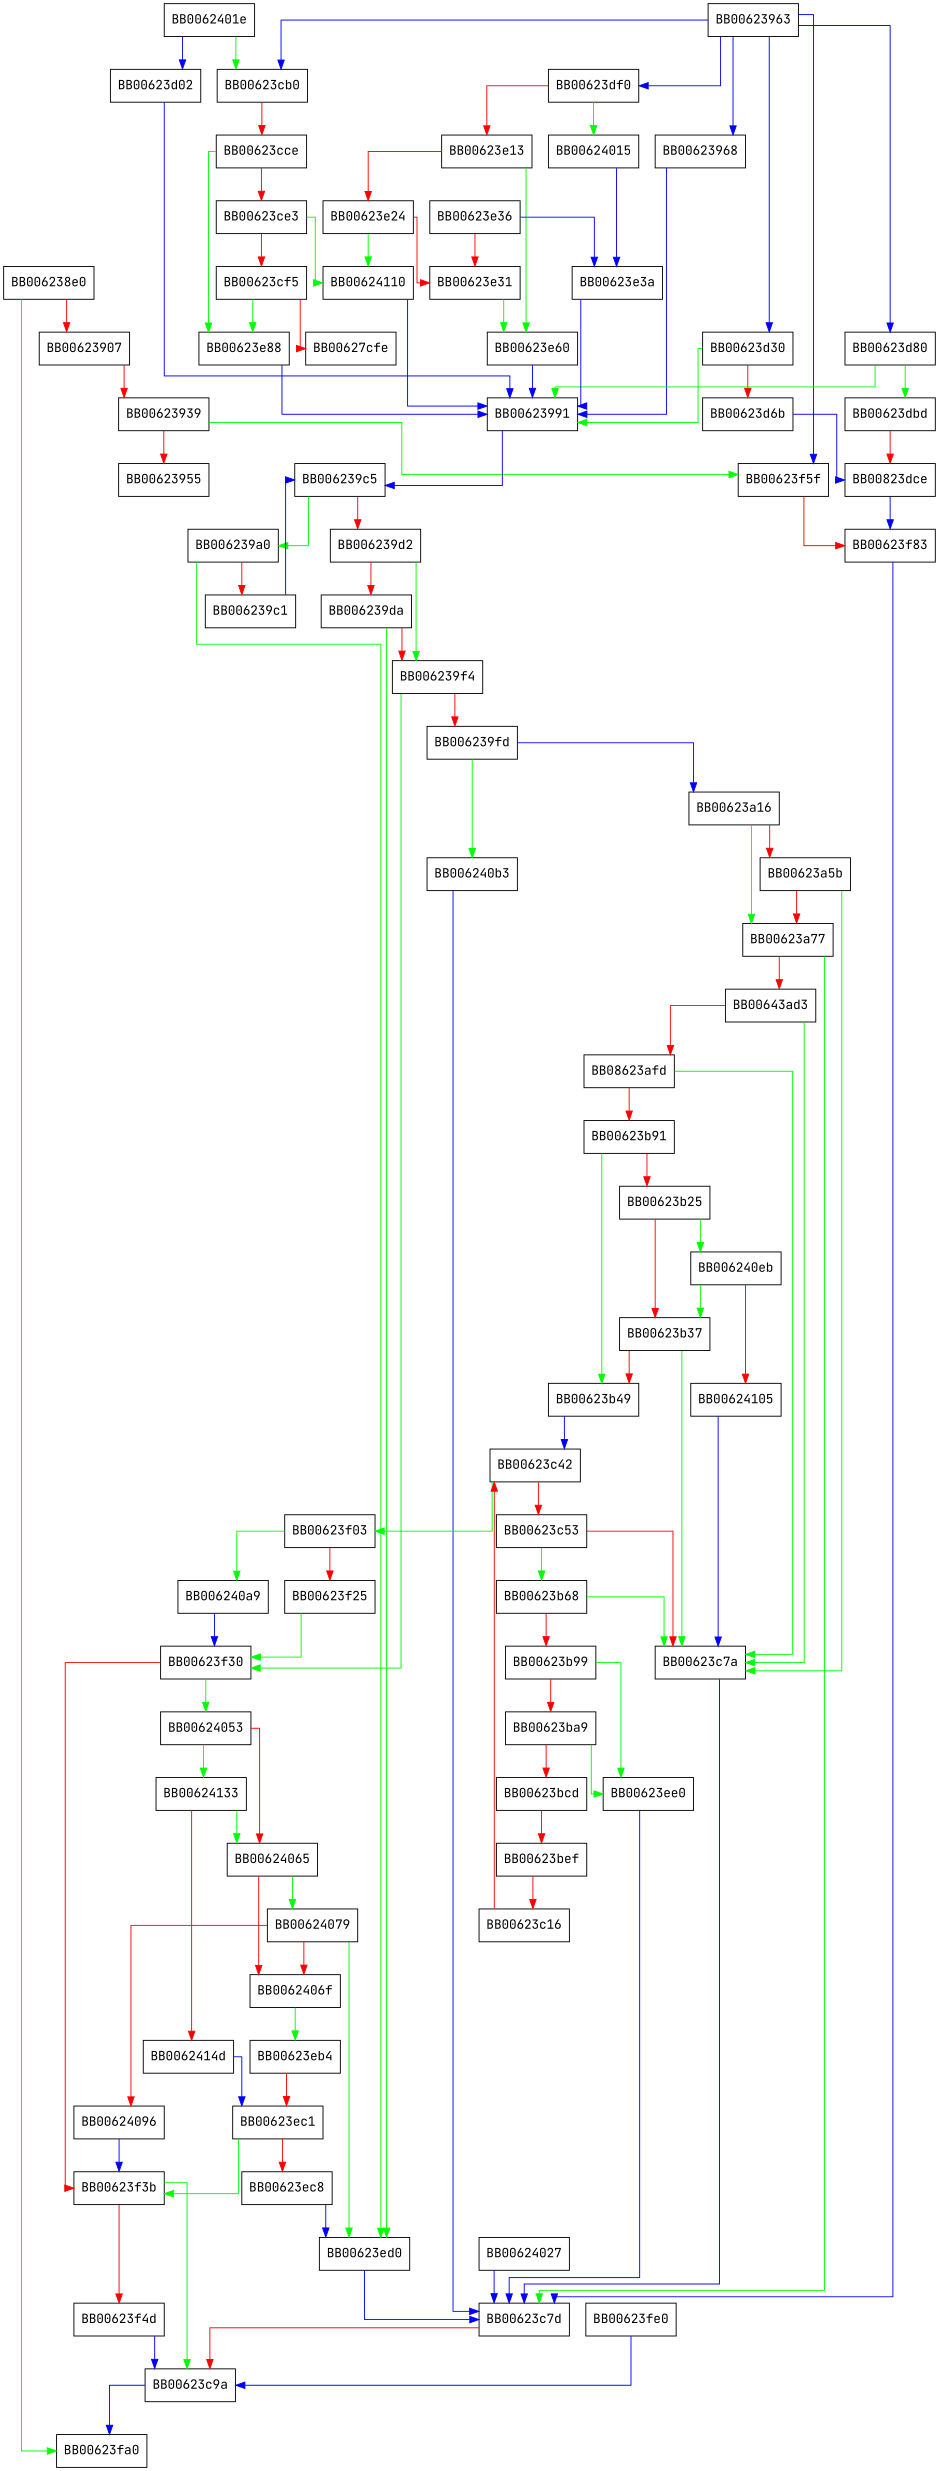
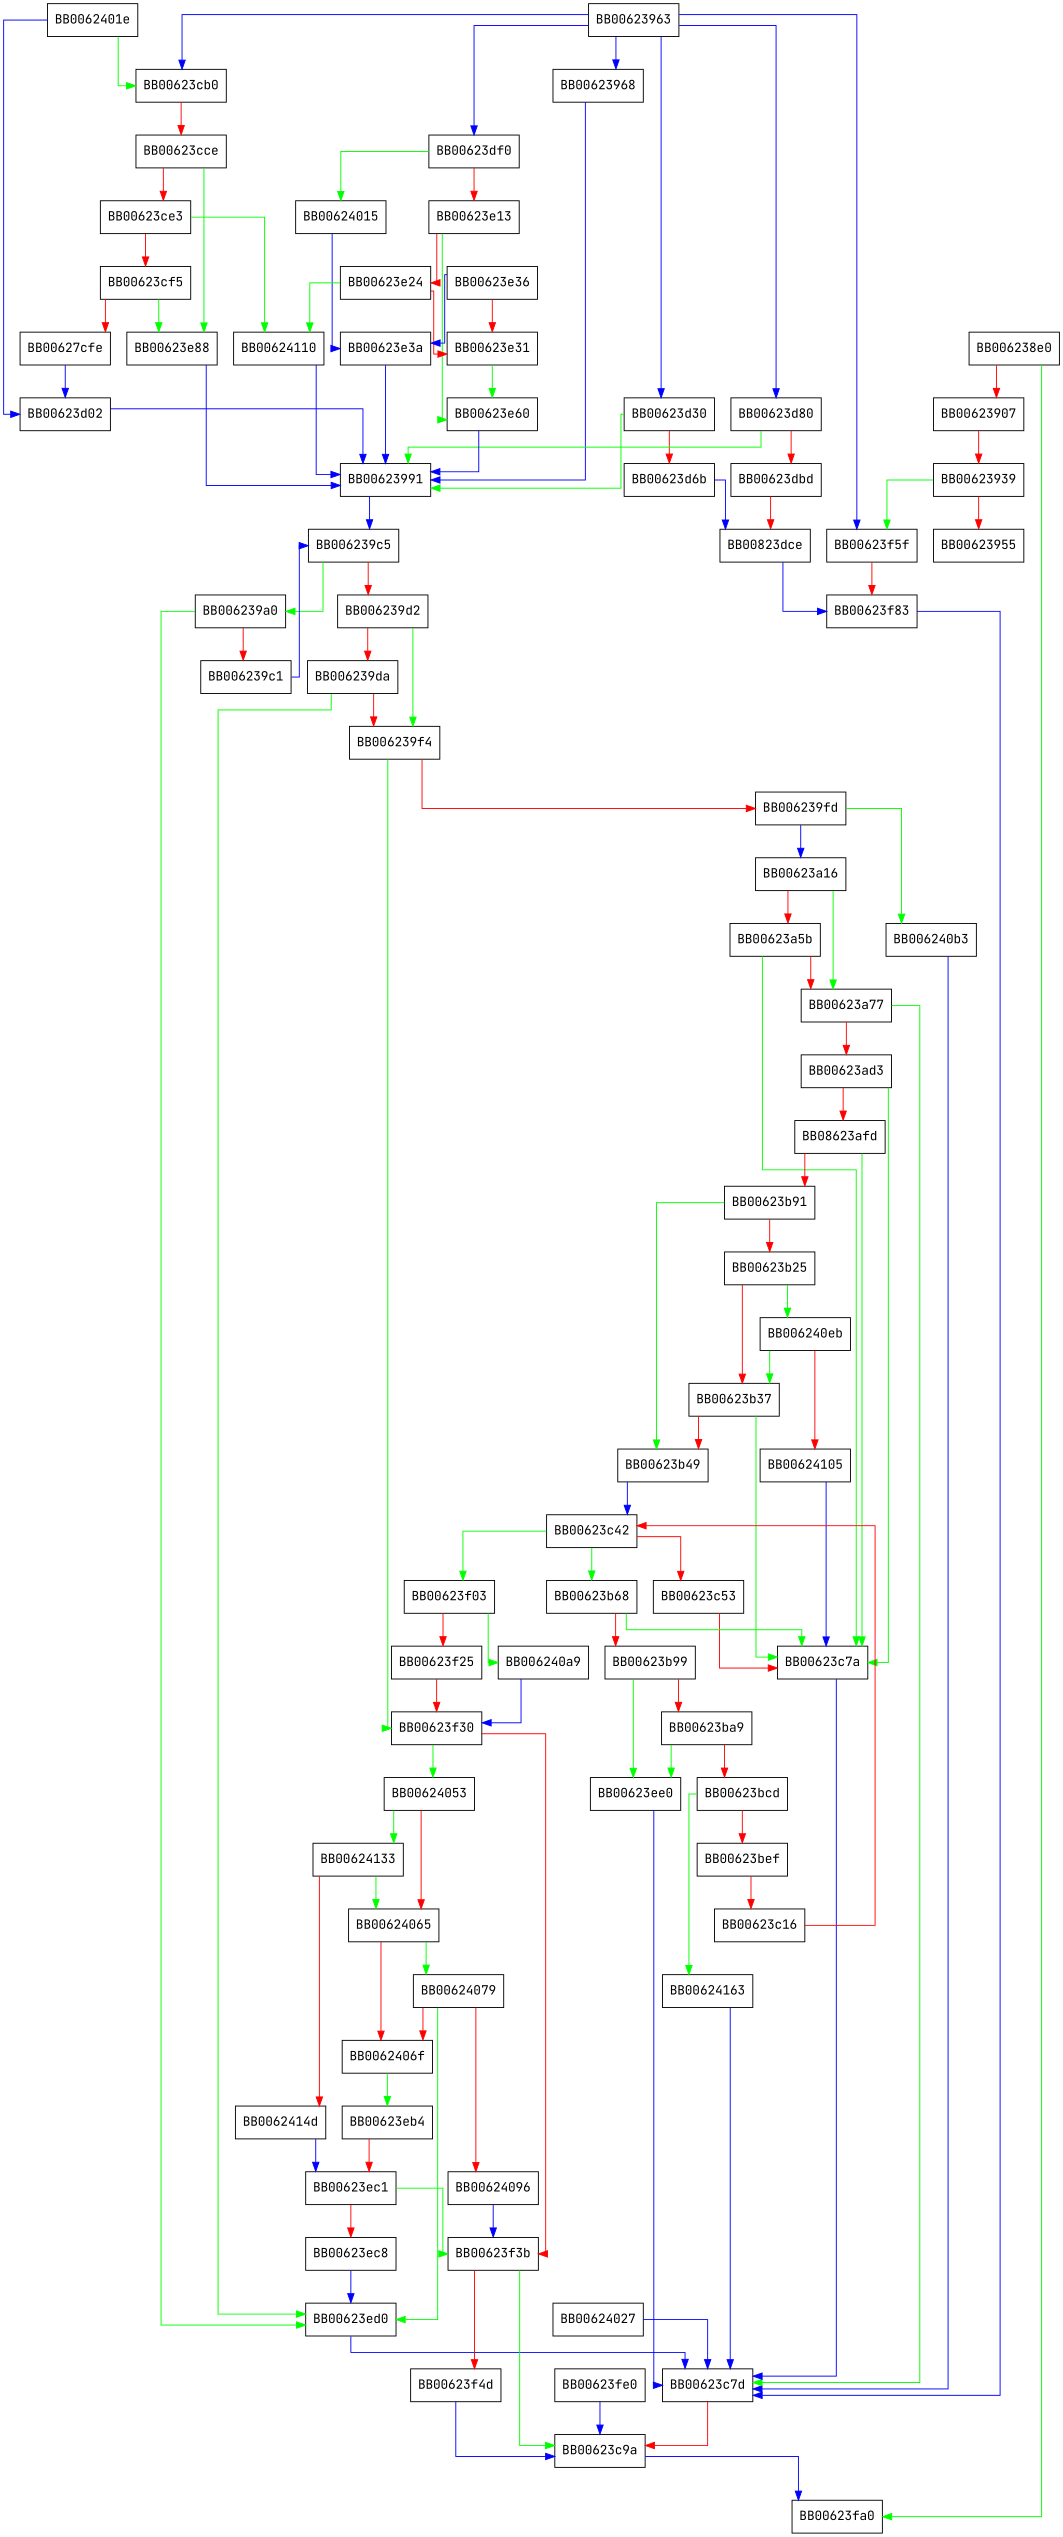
edge "BB00627cfe" -> "BB00623d02": added
edge "BB00623d80" -> "BB00623dbd": color green -> red
node "BB00643ad3": label "BB00643ad3" -> "BB00623ad3"
edge "BB00623c53" -> "BB00623b68": now "BB00623c42" -> "BB00623b68"
edge "BB00623f25" -> "BB00623f30": color green -> red
node "BB00624163": added
